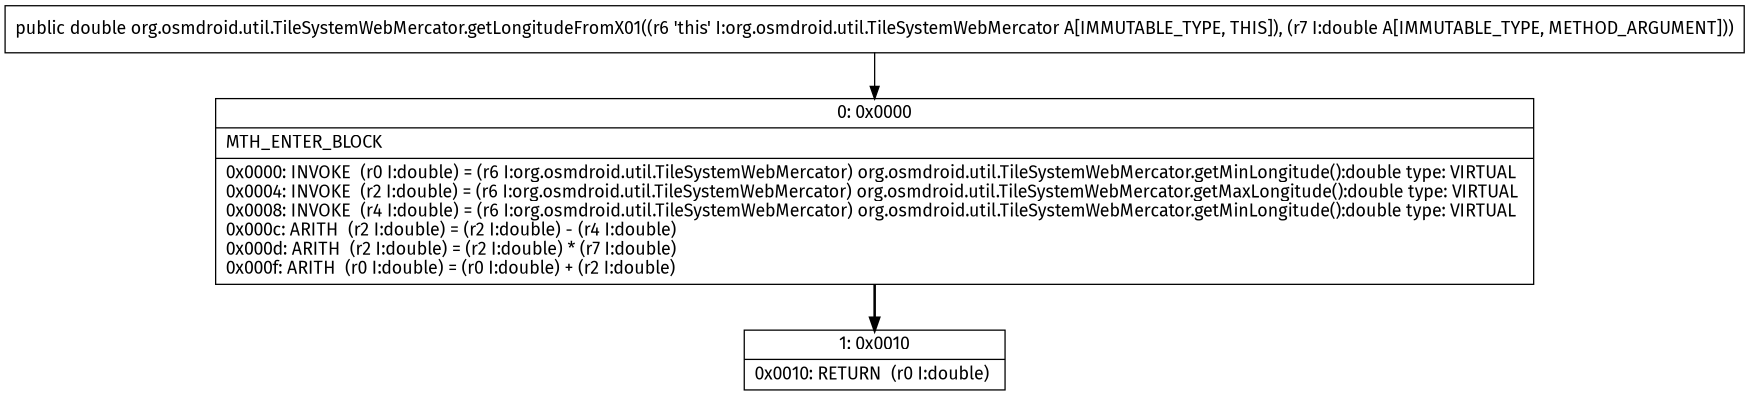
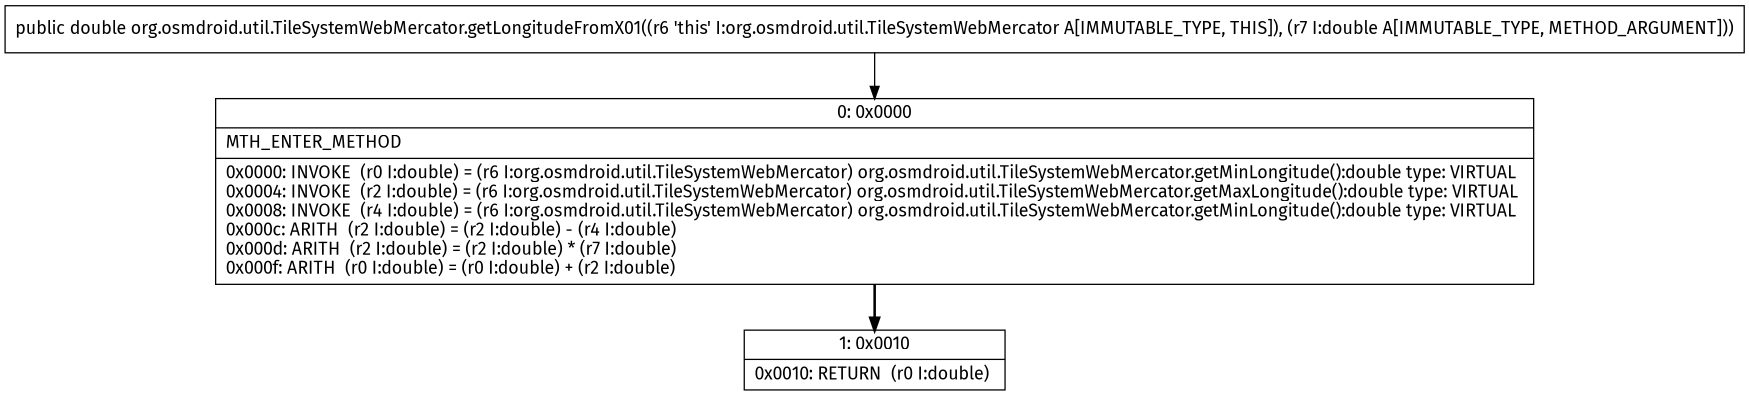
node "0: 0x0000": text "MTH_ENTER_BLOCK" -> "MTH_ENTER_METHOD"
